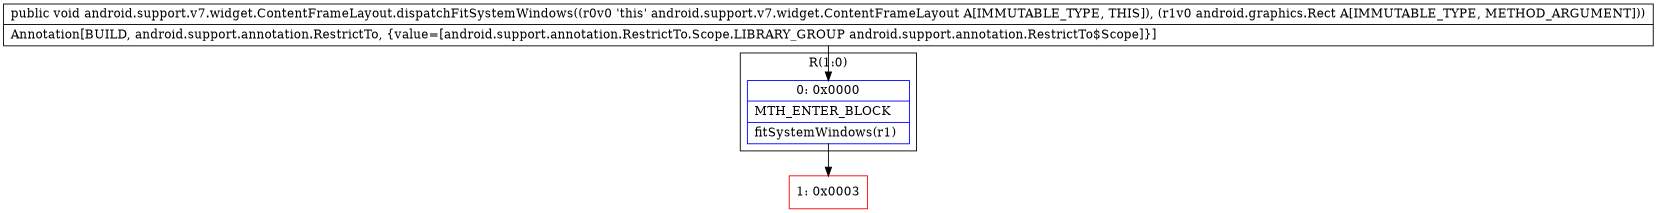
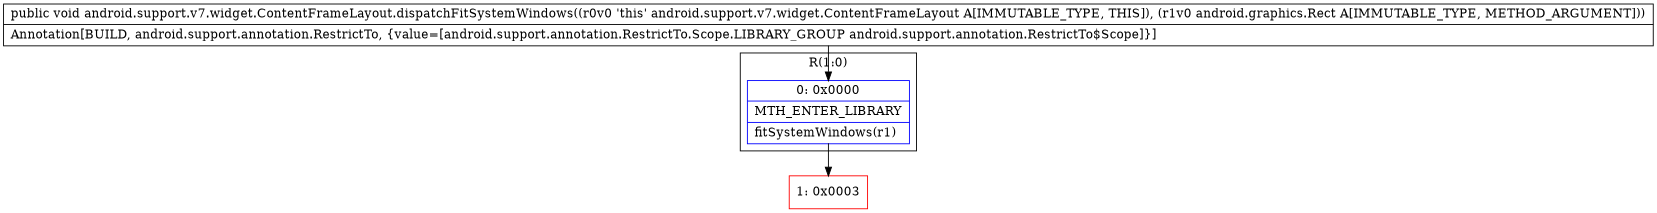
node "0: 0x0000": text "MTH_ENTER_BLOCK" -> "MTH_ENTER_LIBRARY"
